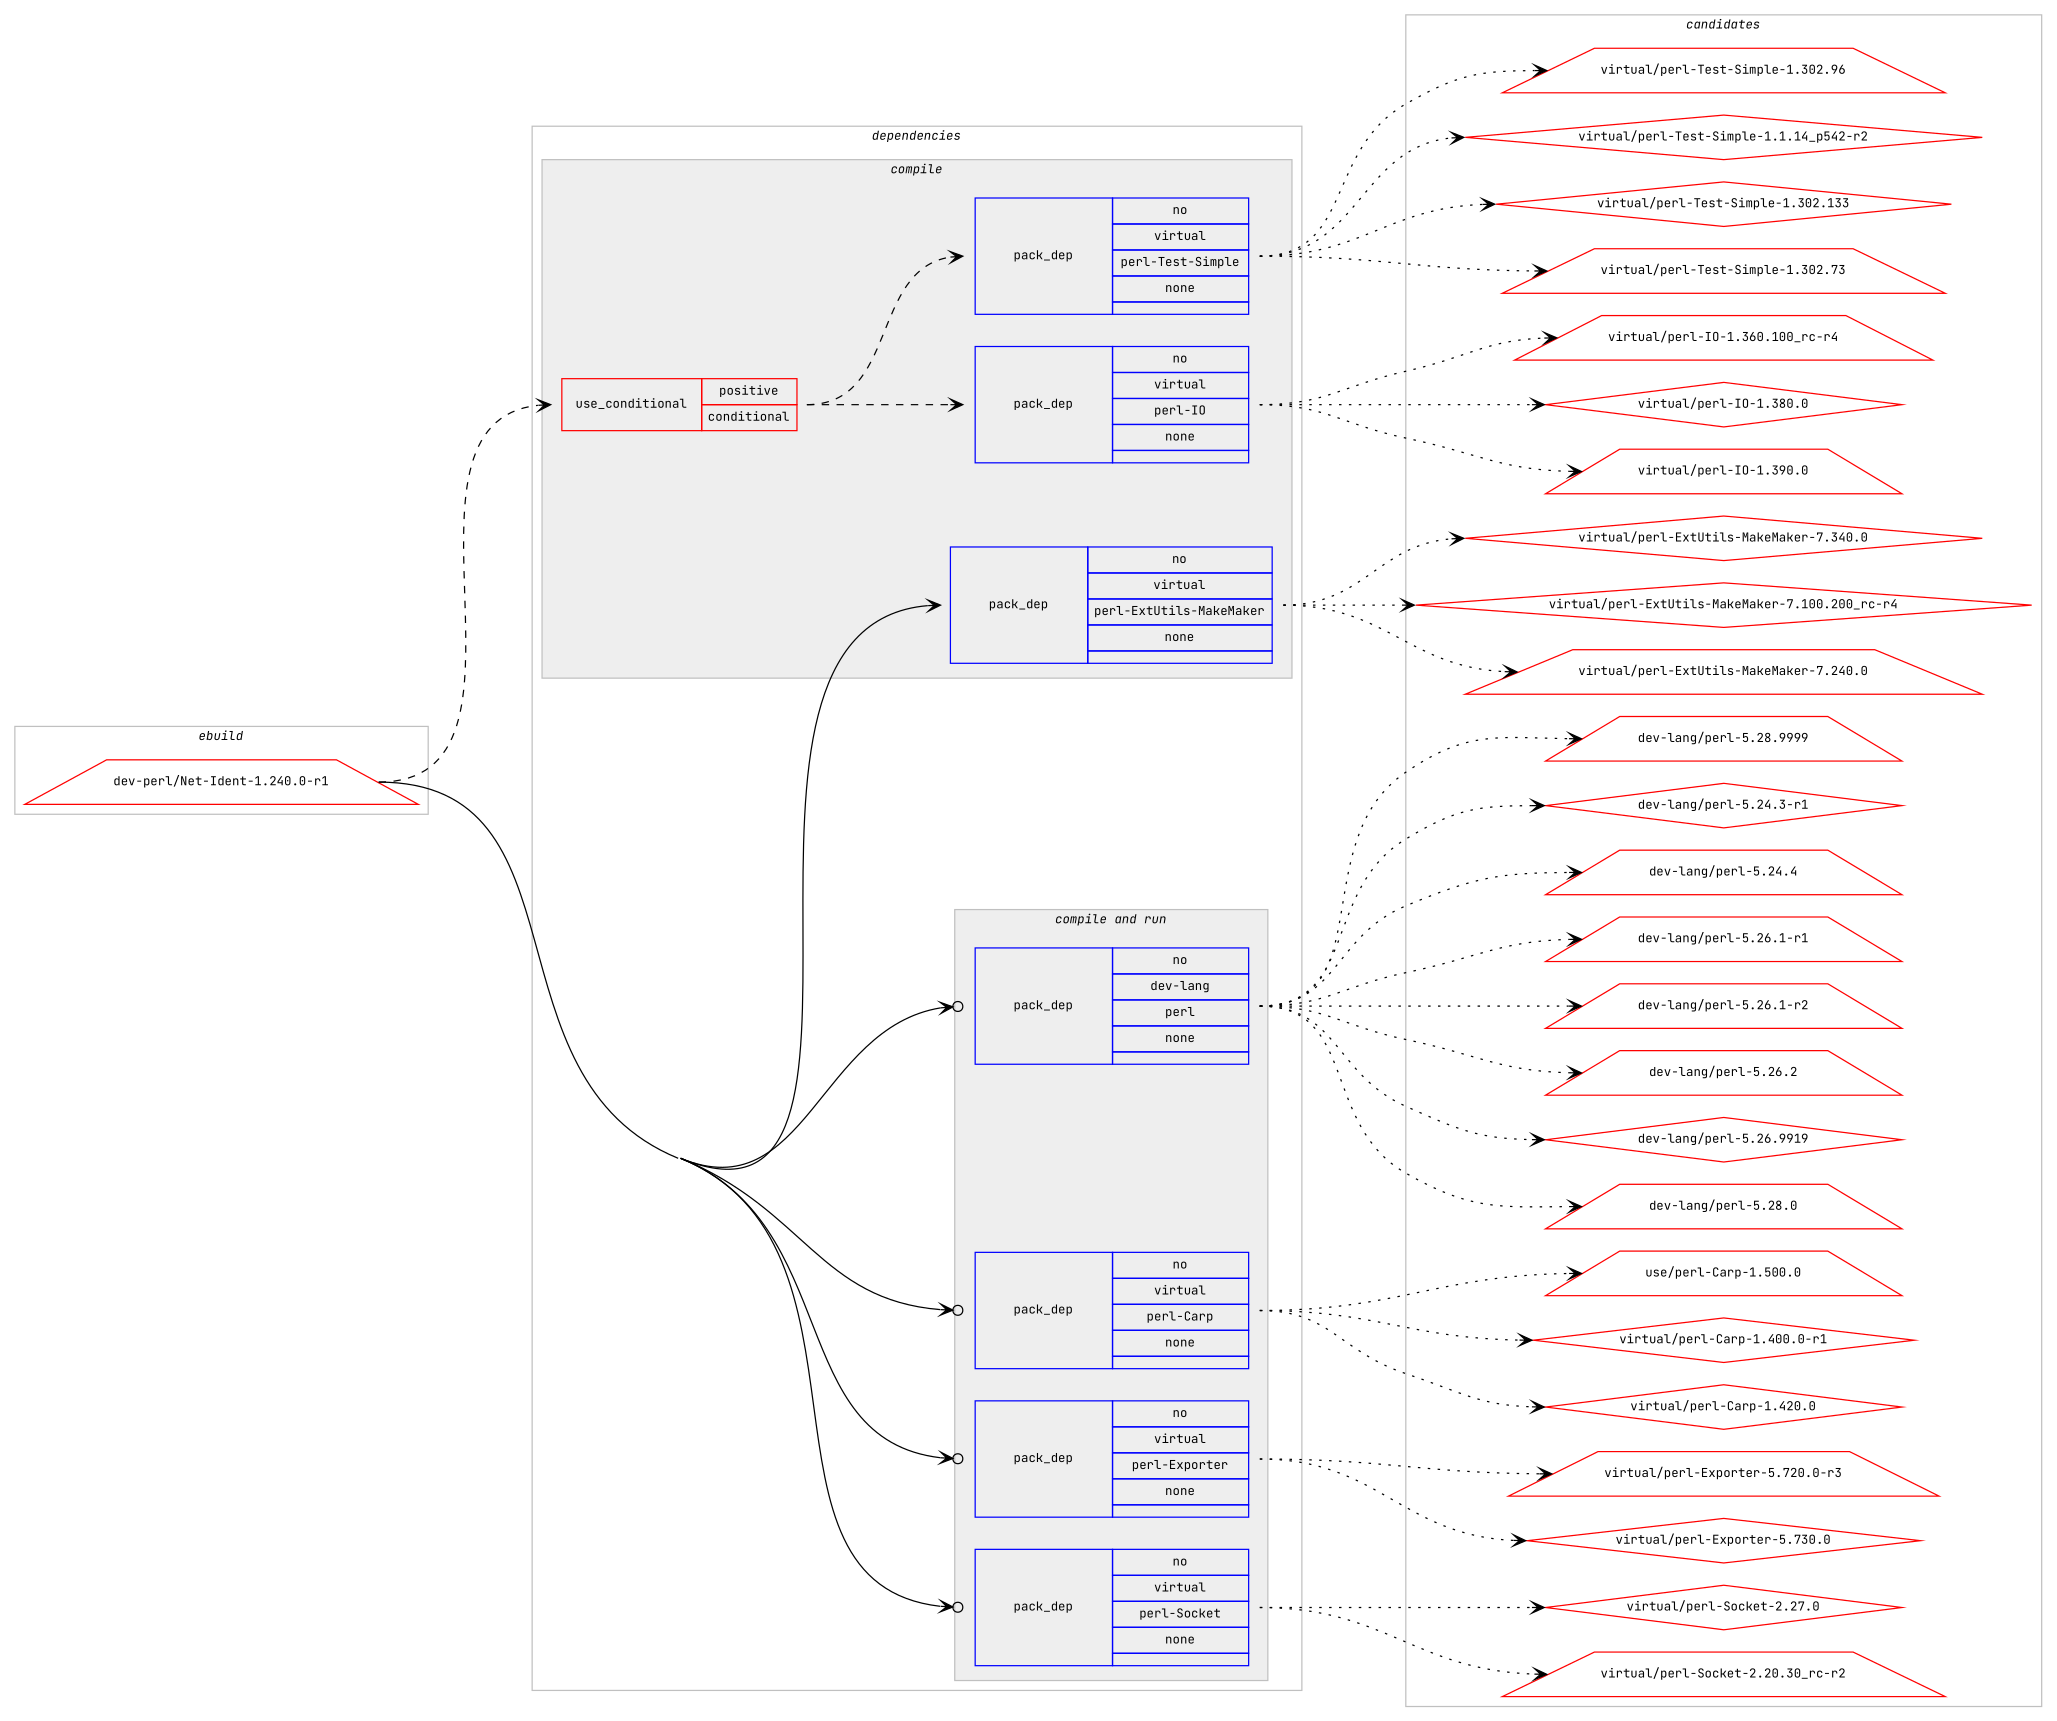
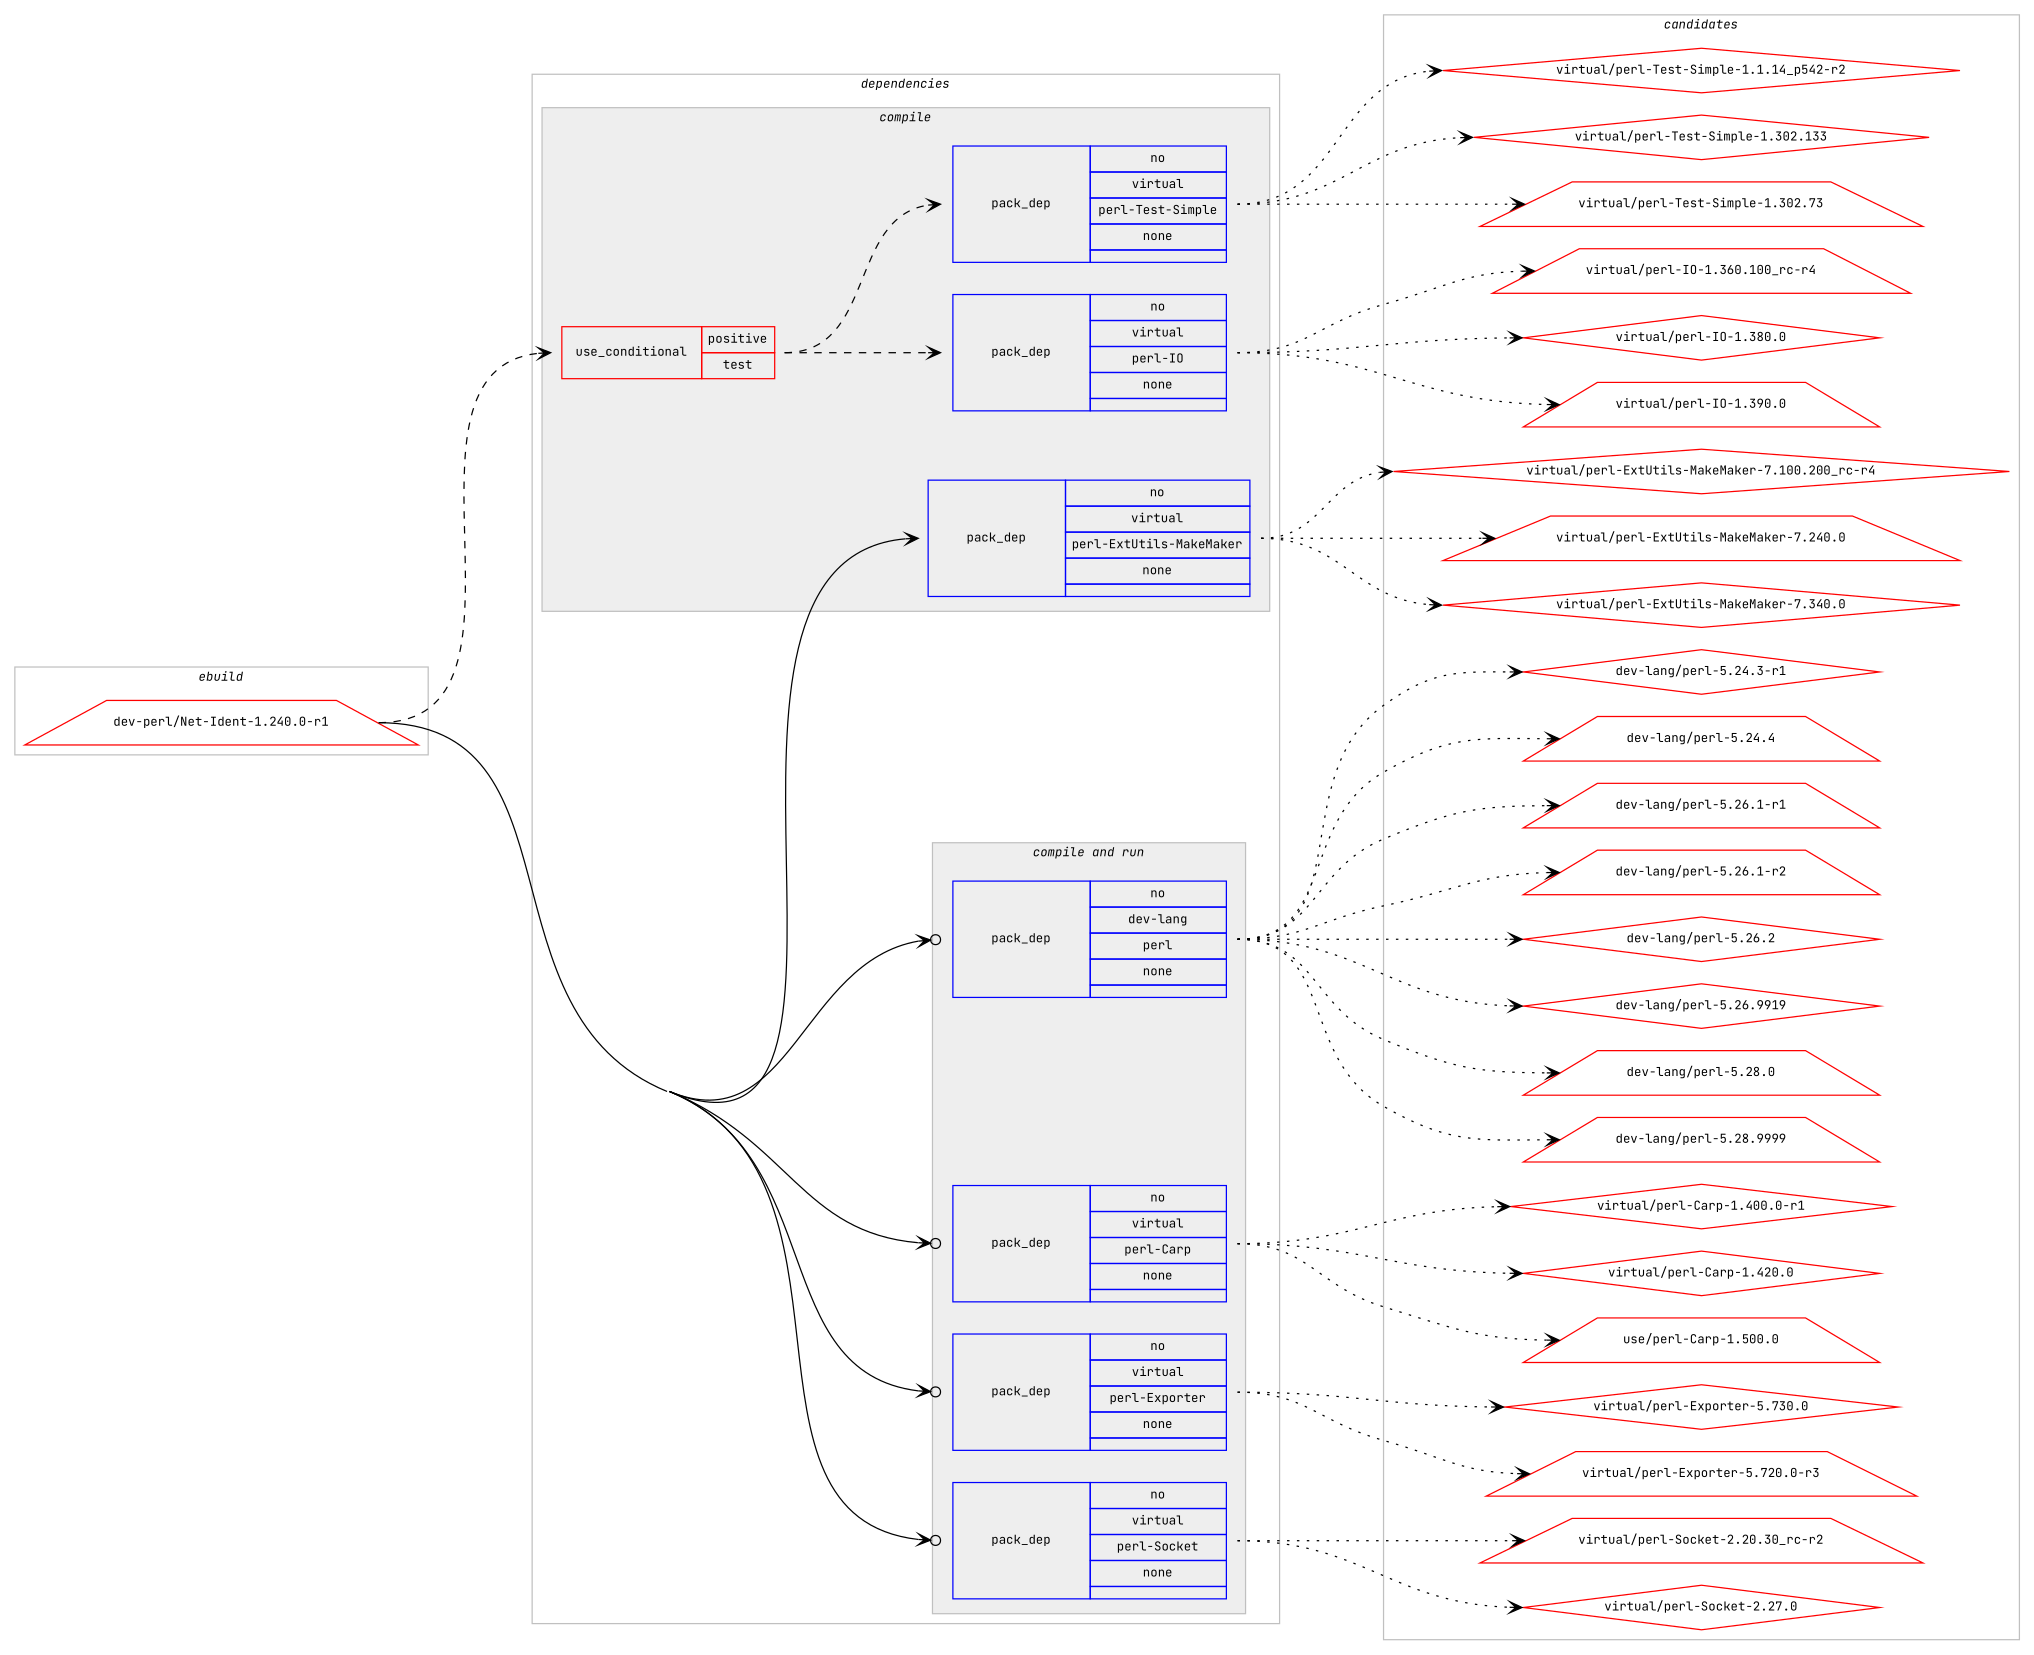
node "virtual/perl-Test-Simple-1.302.96": removed
node "use_conditional": text "conditional" -> "test"
node "dev-lang/perl-5.26.2": shape trapezium -> diamond
